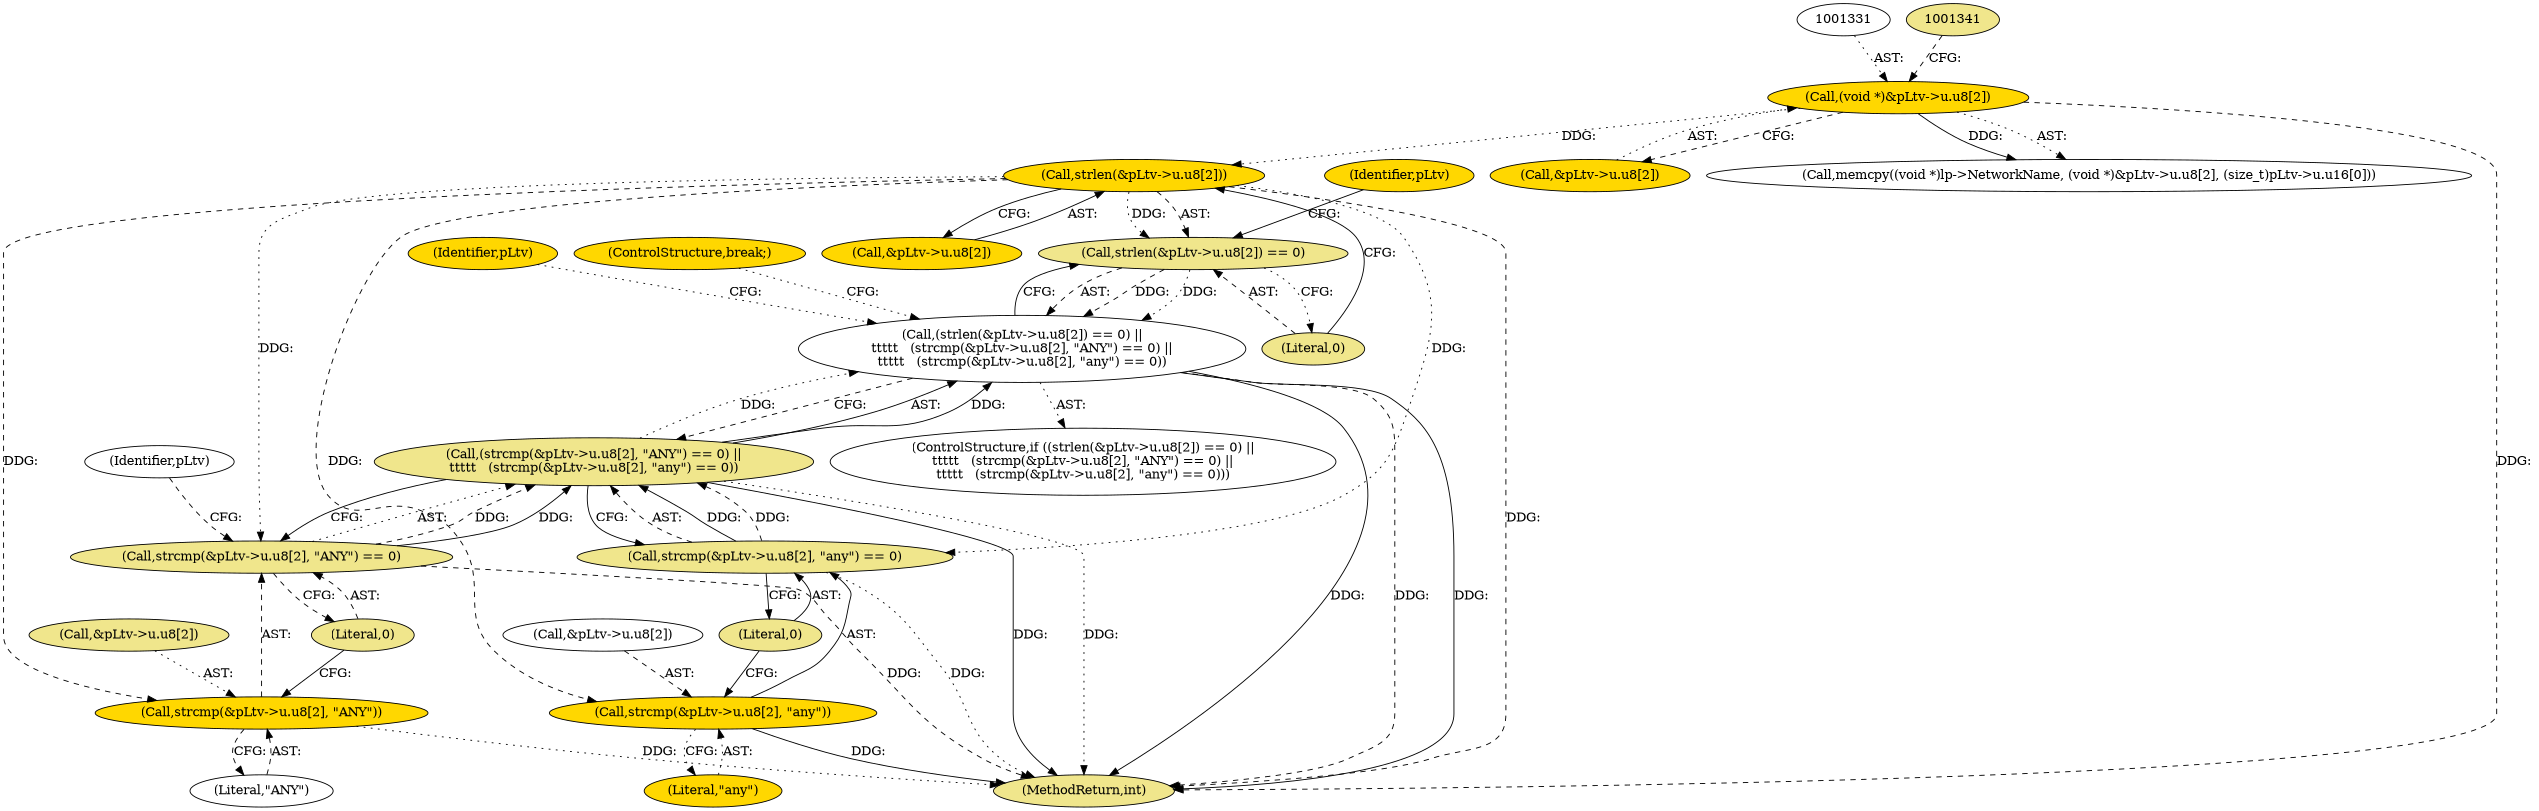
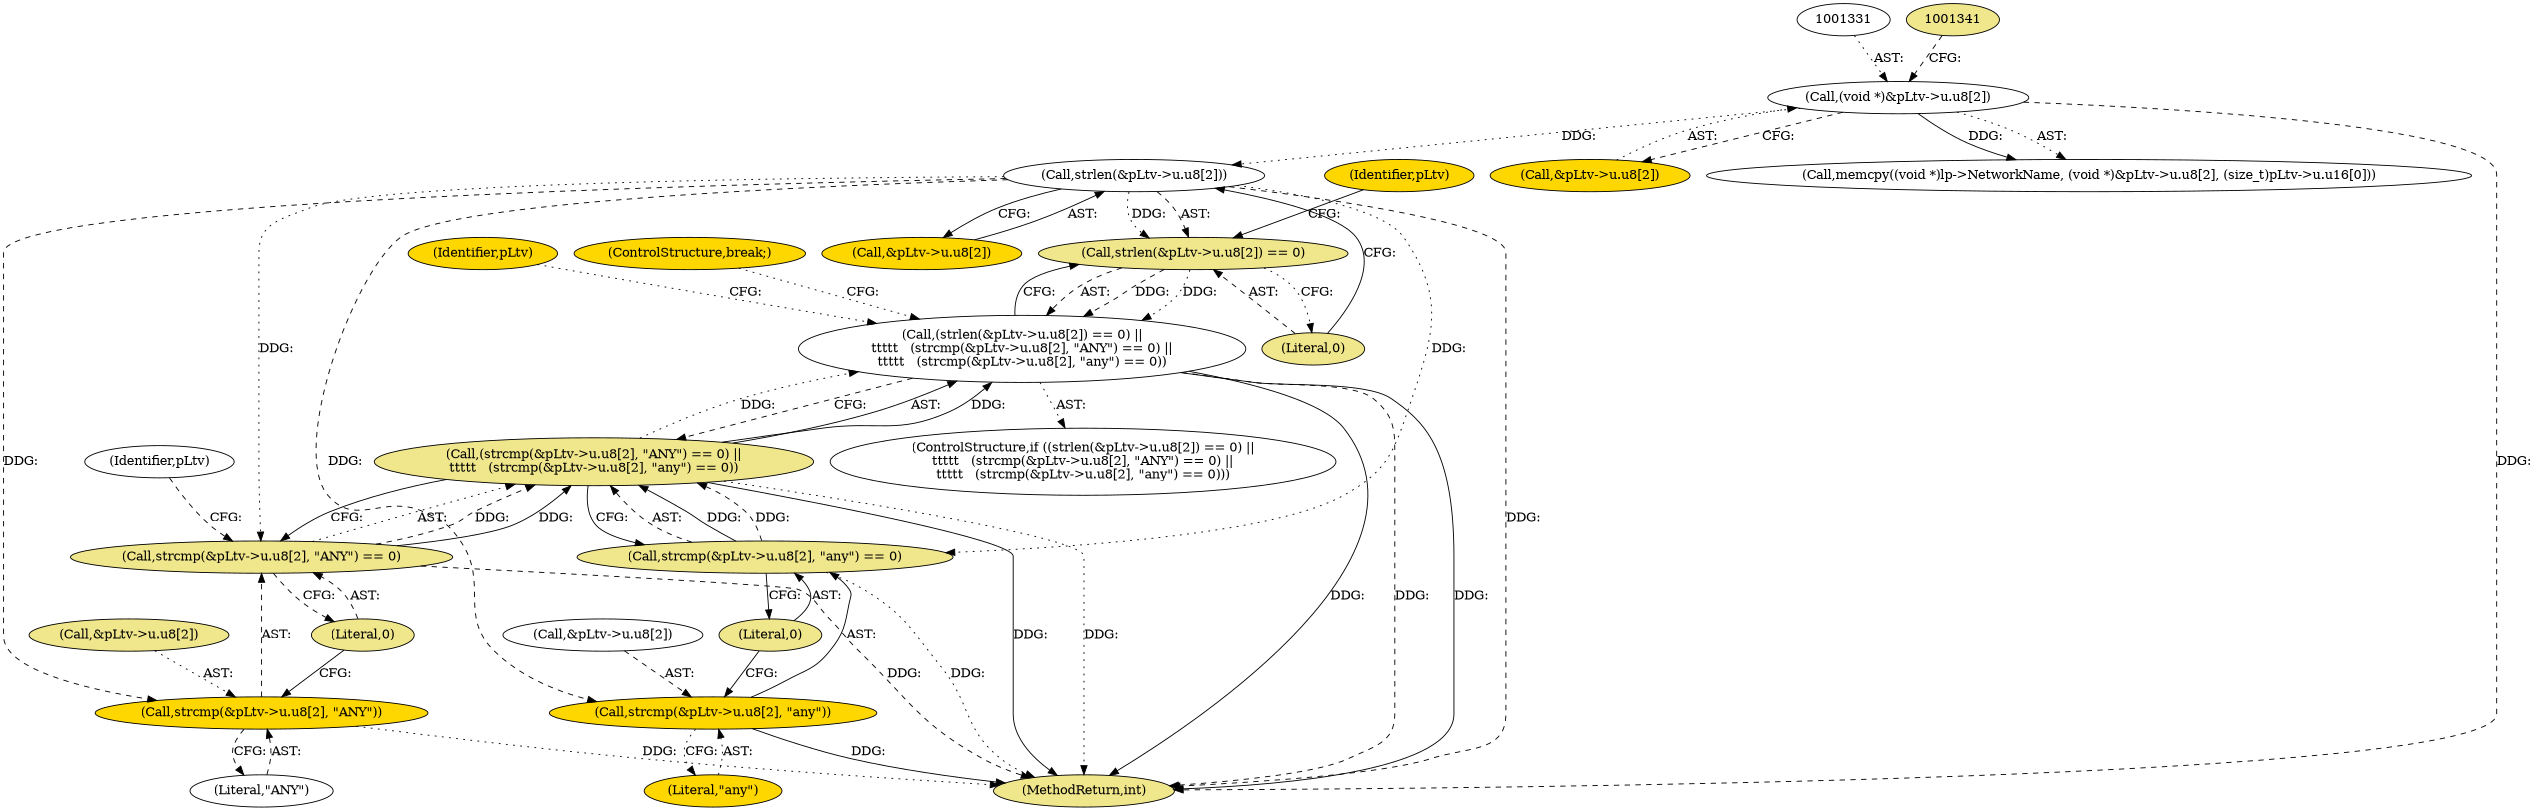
node "(Call,(void *)&pLtv->u.u8[2])": fillcolor gold -> white
node "(Call,strlen(&pLtv->u.u8[2]))": fillcolor gold -> white
